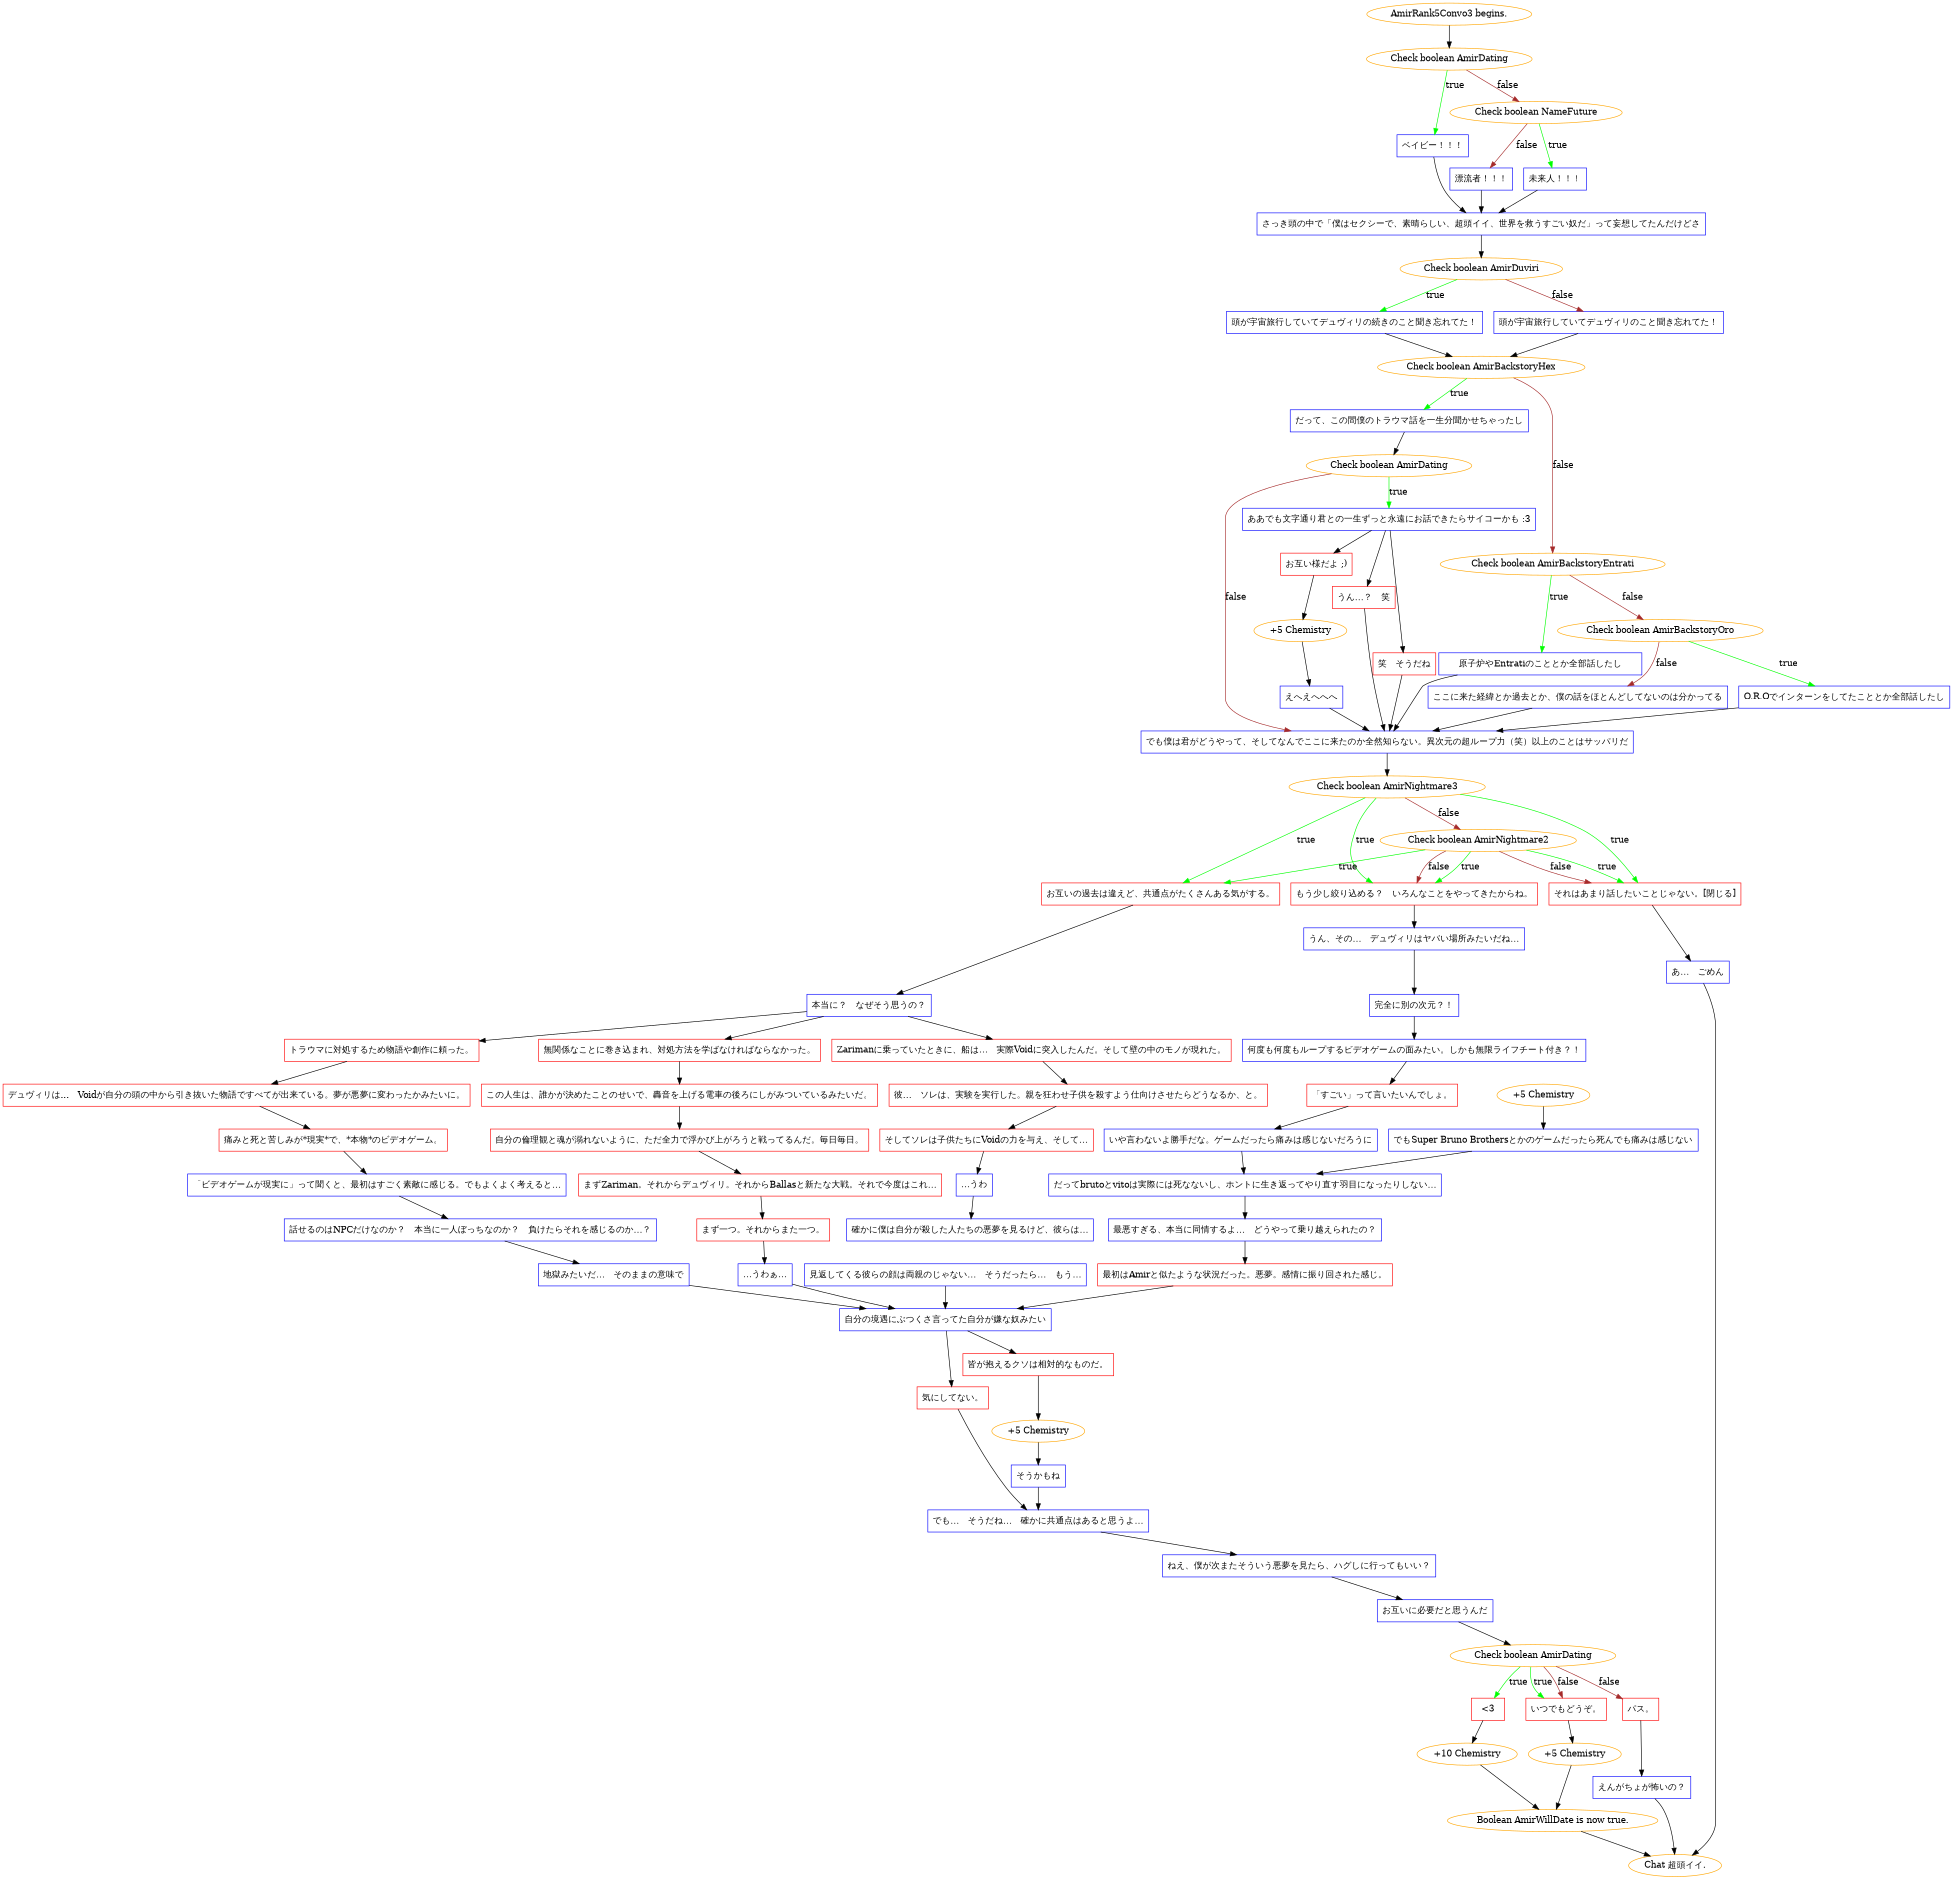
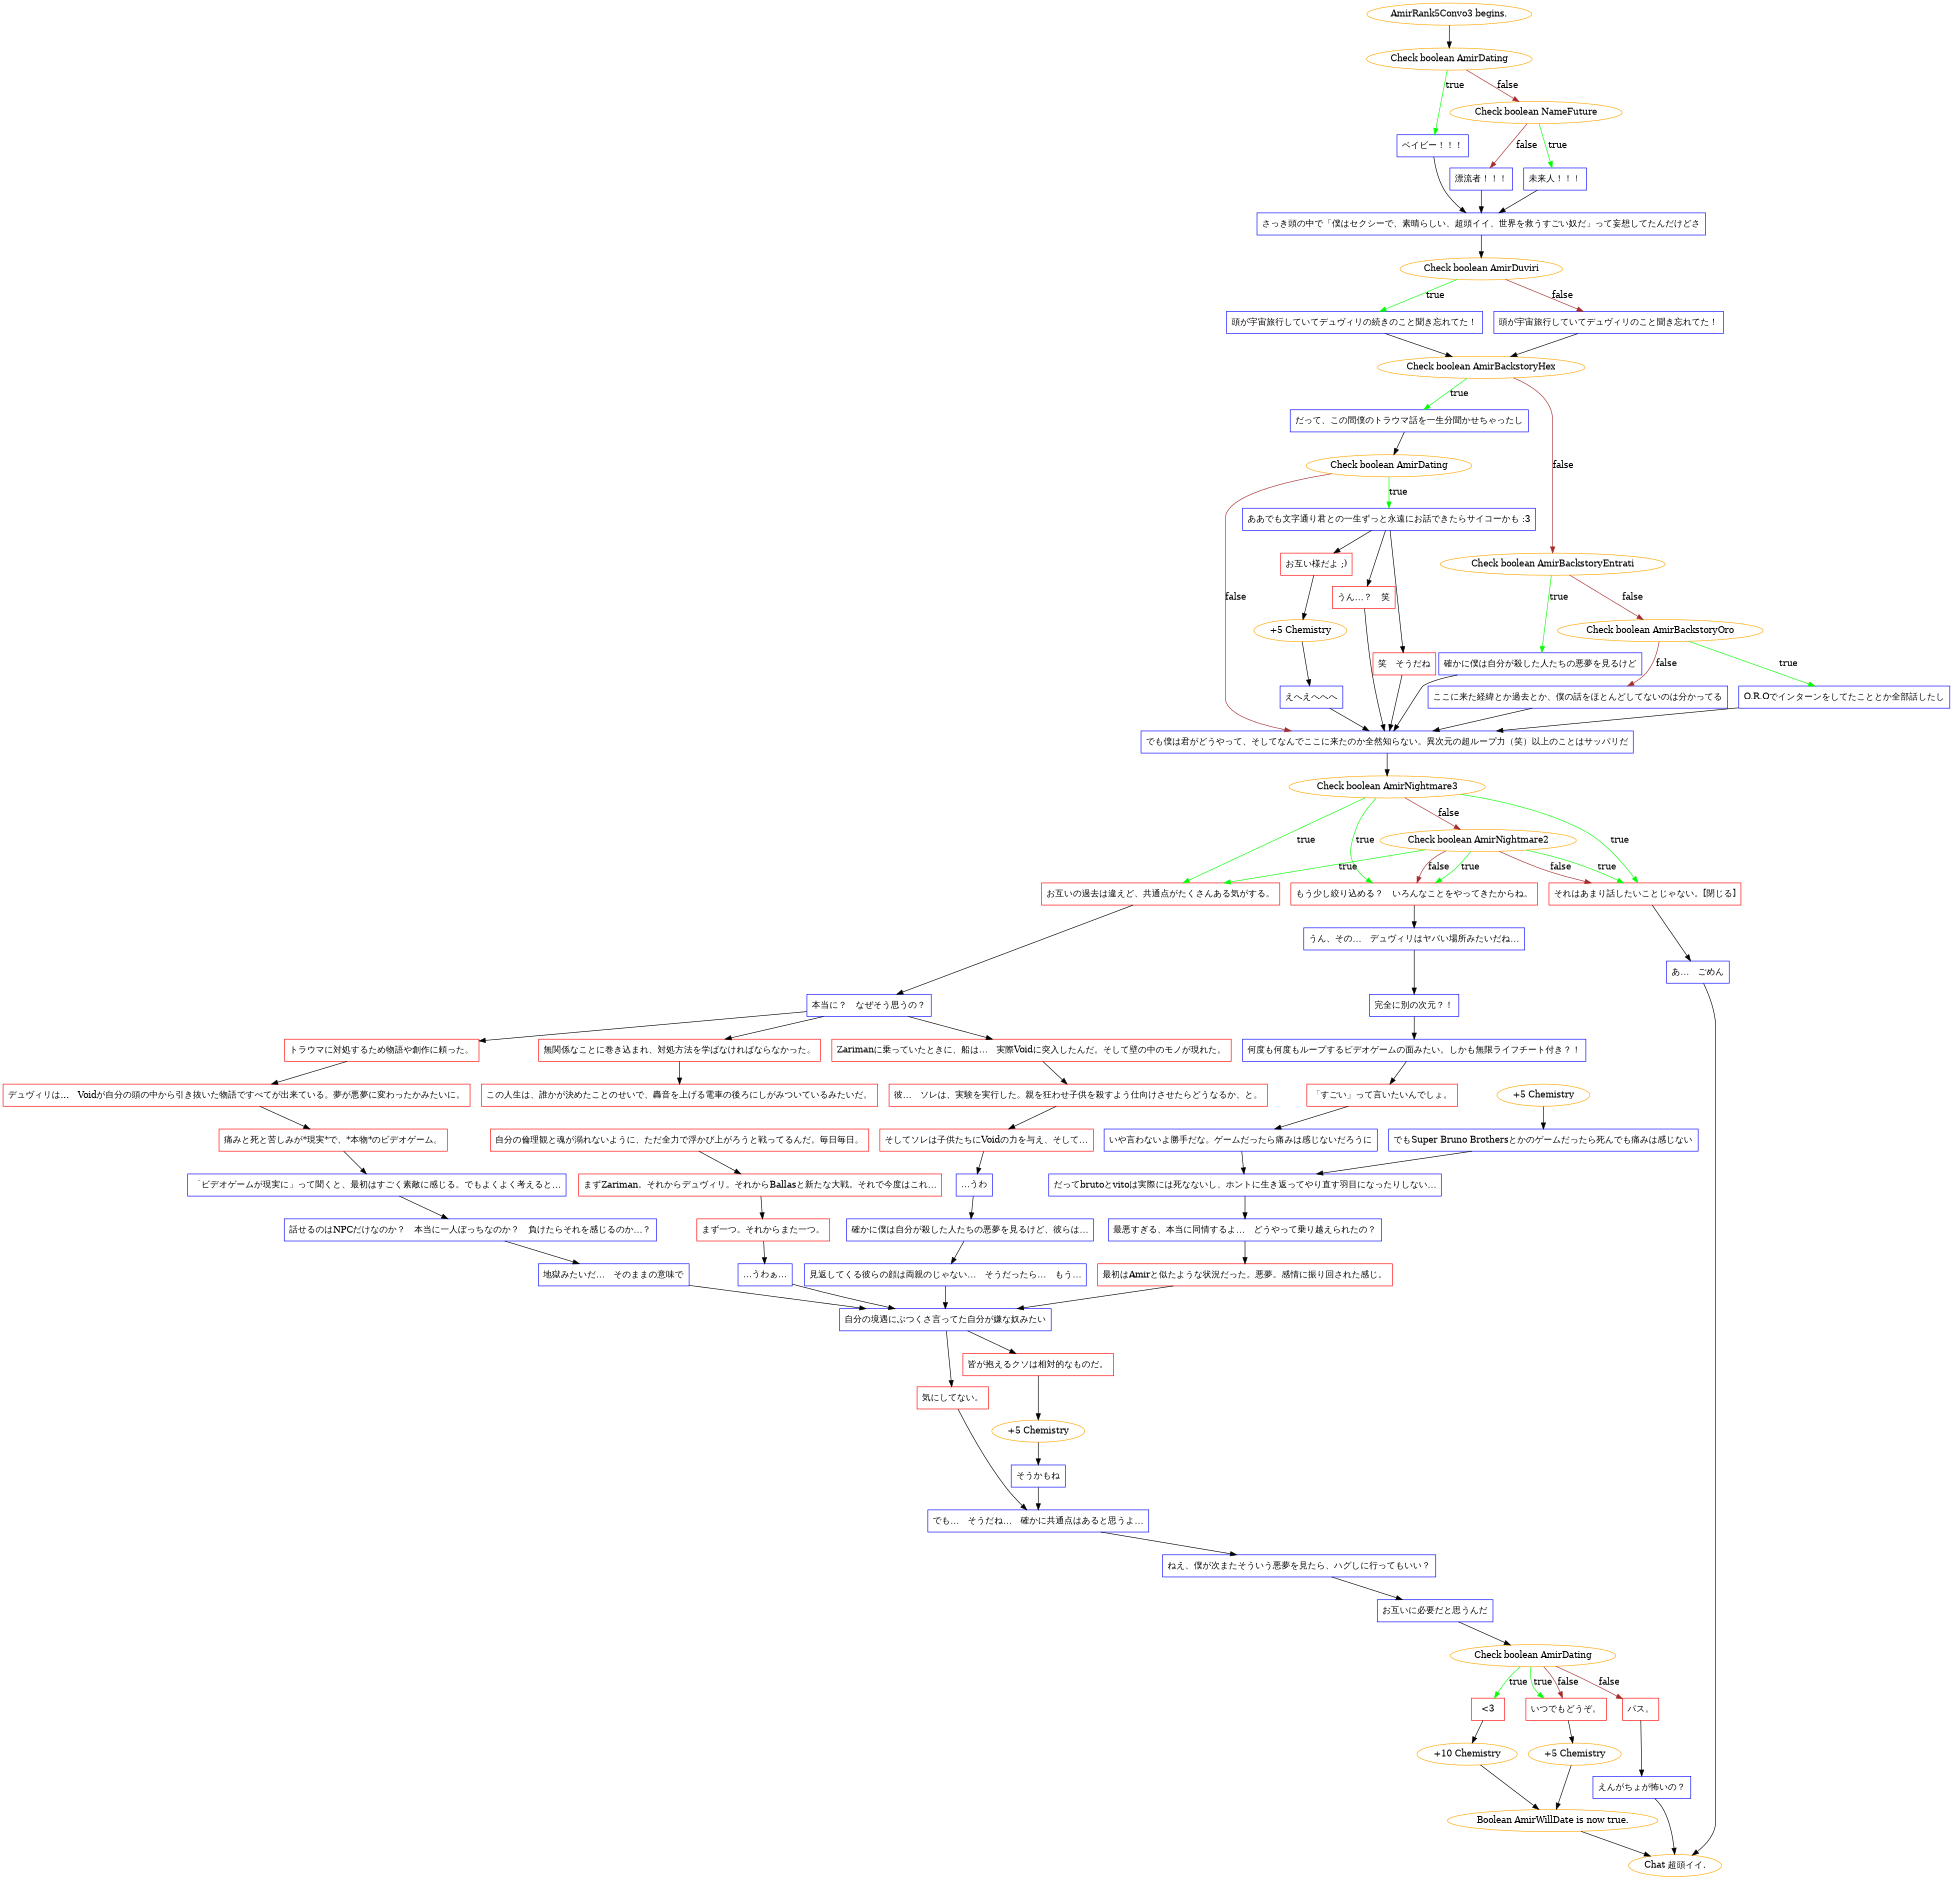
node "原子炉やEntratiのこととか全部話したし": label "原子炉やEntratiのこととか全部話したし" -> "確かに僕は自分が殺した人たちの悪夢を見るけど"
edge "この人生は、誰かが決めたことのせいで、轟音を上げる電車の後ろにしがみついているみたいだ。" -> "自分の倫理観と魂が溺れないように、ただ全力で浮かび上がろうと戦ってるんだ。毎日毎日。": removed
edge "確かに僕は自分が殺した人たちの悪夢を見るけど、彼らは…" -> "見返してくる彼らの顔は両親のじゃない…　そうだったら…　もう…": added
